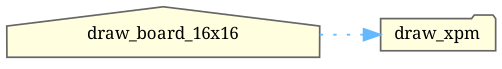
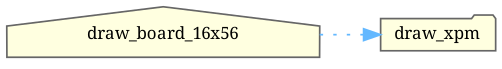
node "draw_board_16x16": label "draw_board_16x16" -> "draw_board_16x56"
